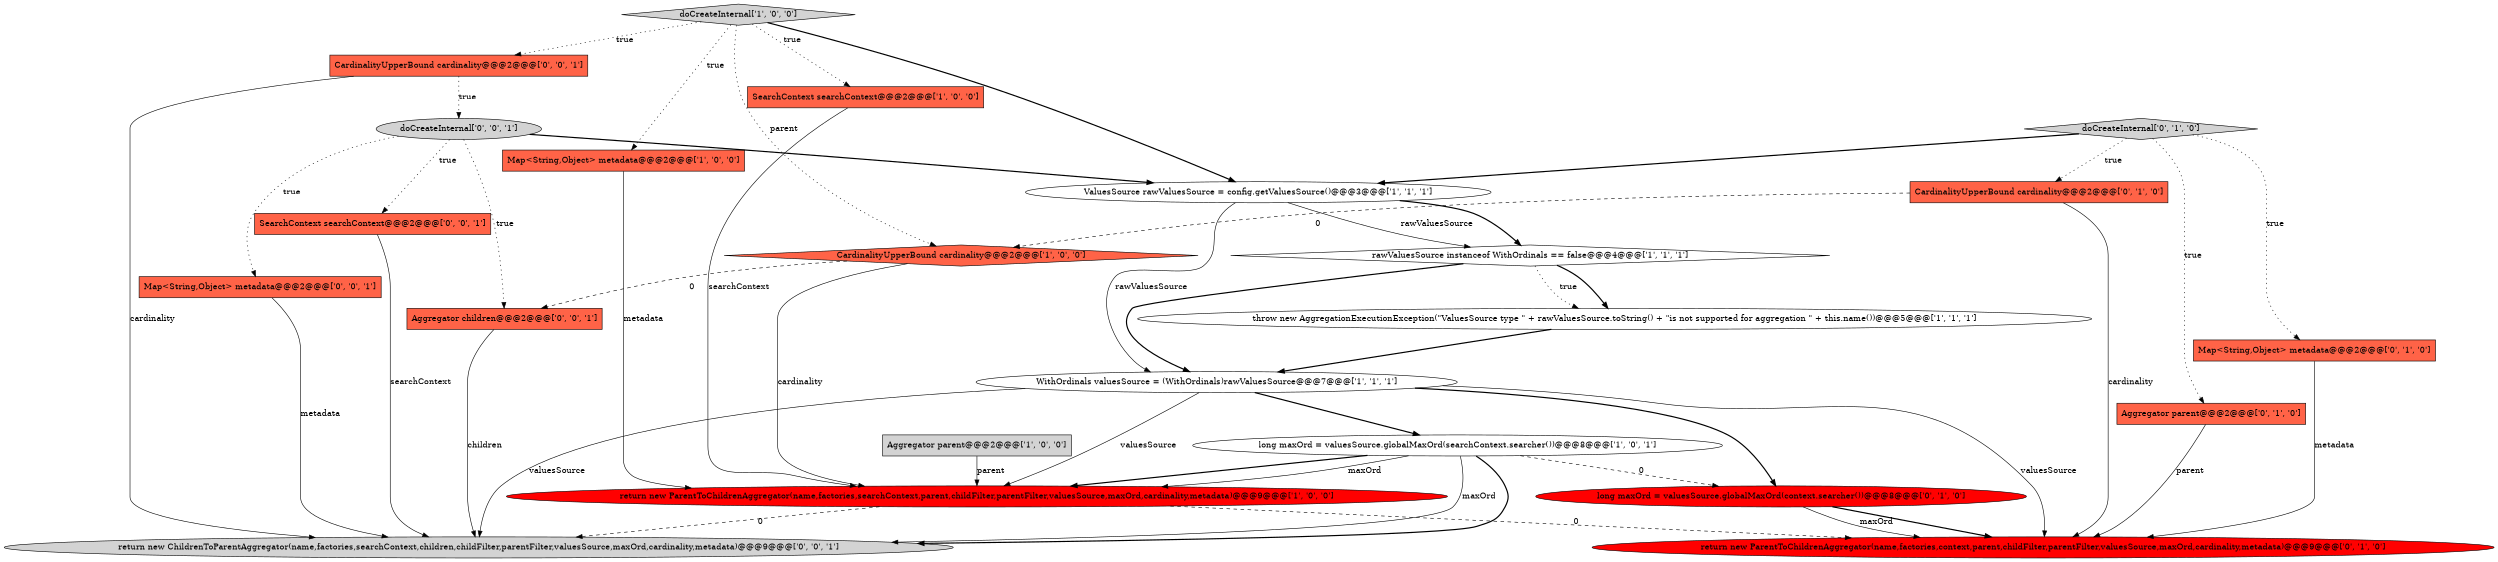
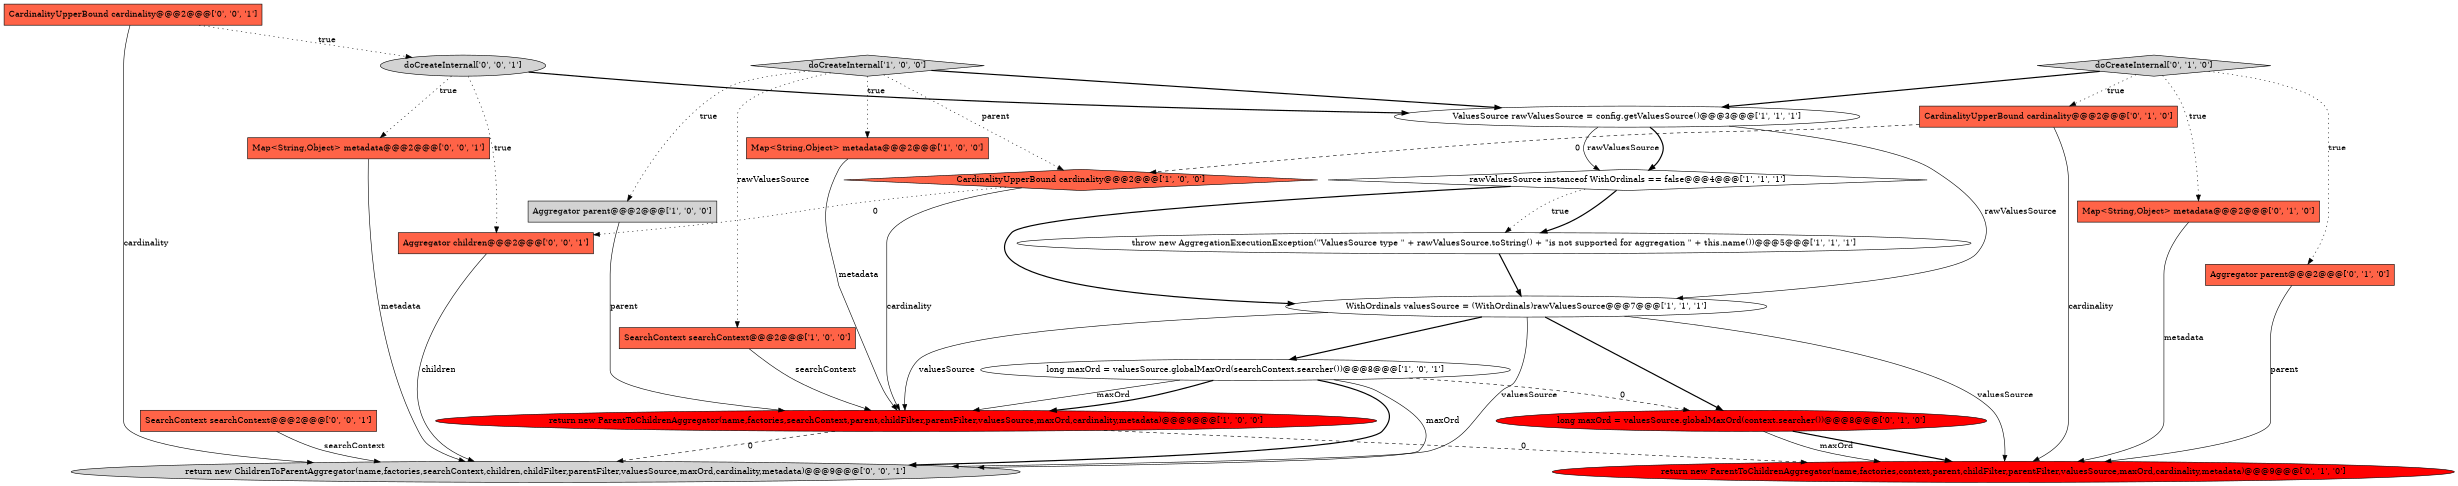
edge "doCreateInternal['1', '0', '0']" -> "CardinalityUpperBound cardinality@@@2@@@['0', '0', '1']": now "doCreateInternal['1', '0', '0']" -> "Aggregator parent@@@2@@@['1', '0', '0']"
edge "doCreateInternal['1', '0', '0']" -> "SearchContext searchContext@@@2@@@['1', '0', '0']": label "true" -> "rawValuesSource"
edge "doCreateInternal['0', '0', '1']" -> "SearchContext searchContext@@@2@@@['0', '0', '1']": removed, label "true"
edge "CardinalityUpperBound cardinality@@@2@@@['1', '0', '0']" -> "Aggregator children@@@2@@@['0', '0', '1']": style dashed -> dotted
